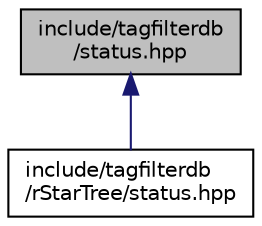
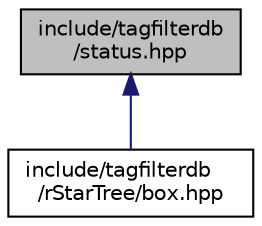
node "include/tagfilterdb /rStarTree/status.hpp": label "include/tagfilterdb /rStarTree/status.hpp" -> "include/tagfilterdb /rStarTree/box.hpp"
